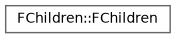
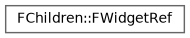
node "FChildren::FChildren": label "FChildren::FChildren" -> "FChildren::FWidgetRef"
